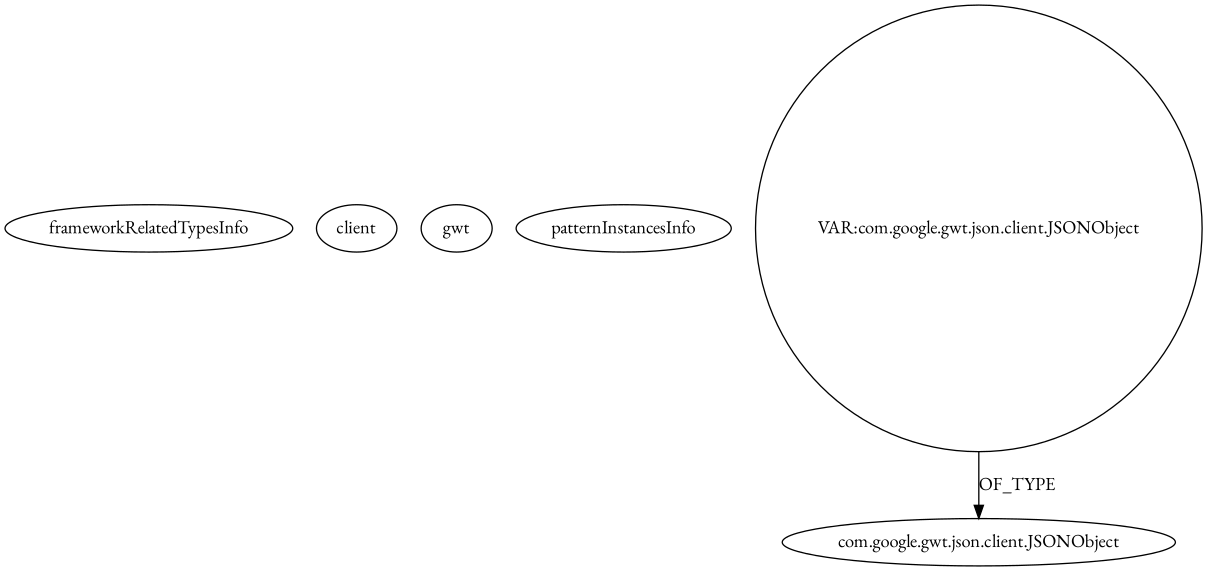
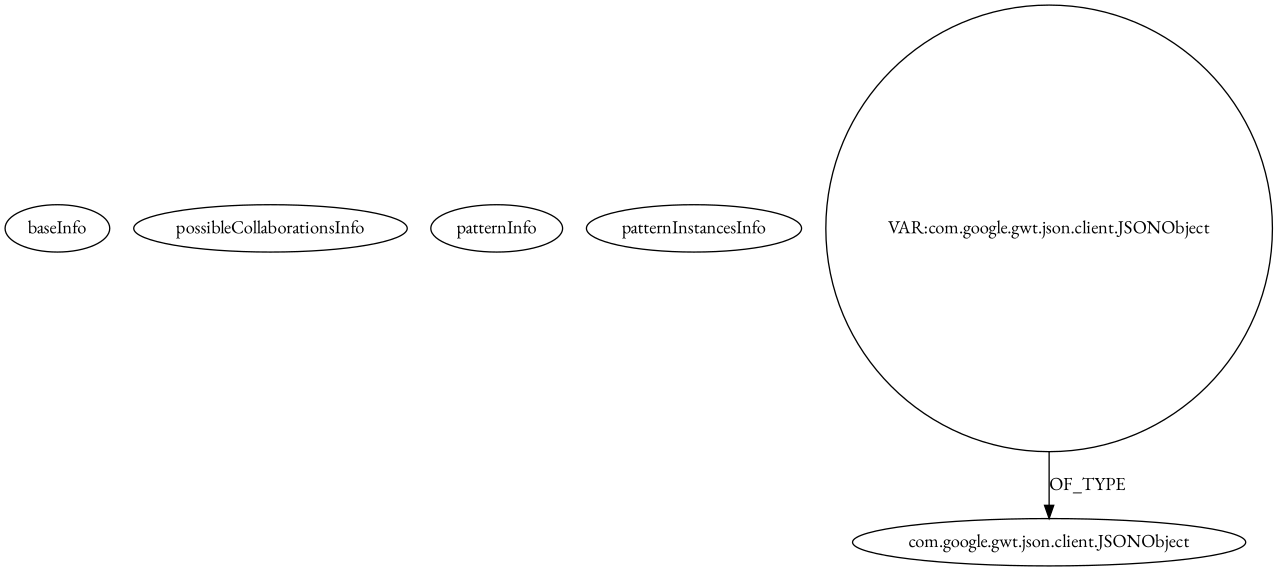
node "baseInfo": added
node "frameworkRelatedTypesInfo": removed
node "client": label "client" -> "possibleCollaborationsInfo"
node "gwt": label "gwt" -> "patternInfo"
